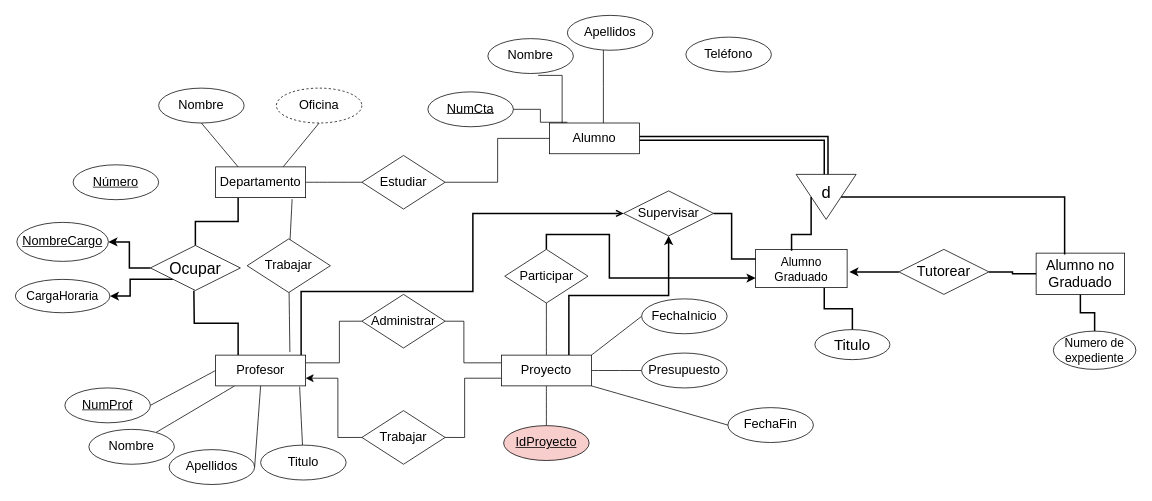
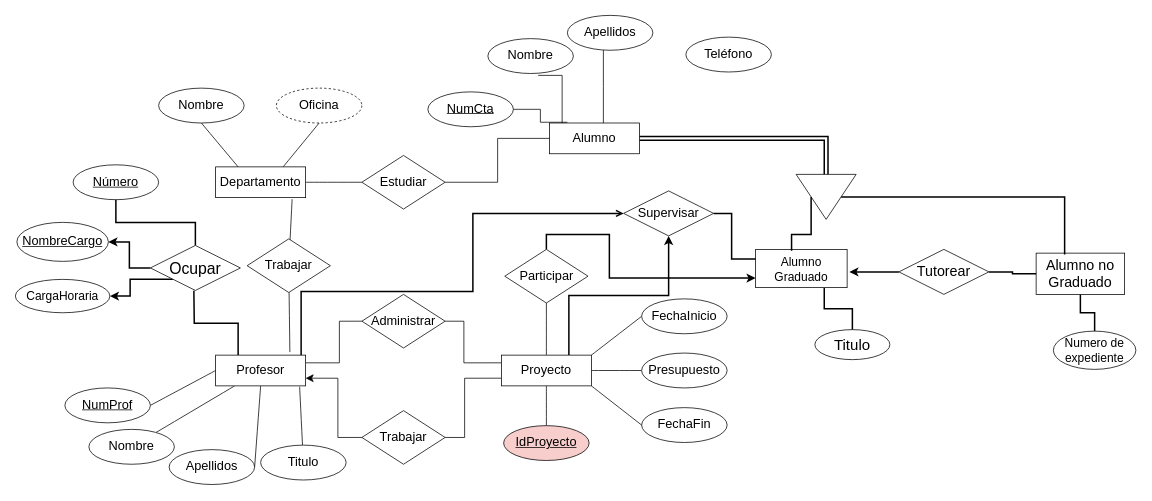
node "d": removed
edge "Departamento" -- "Ocupar": now "Número" -- "Ocupar"
node "FechaFin": moved (771, 425) -> (684, 425)
